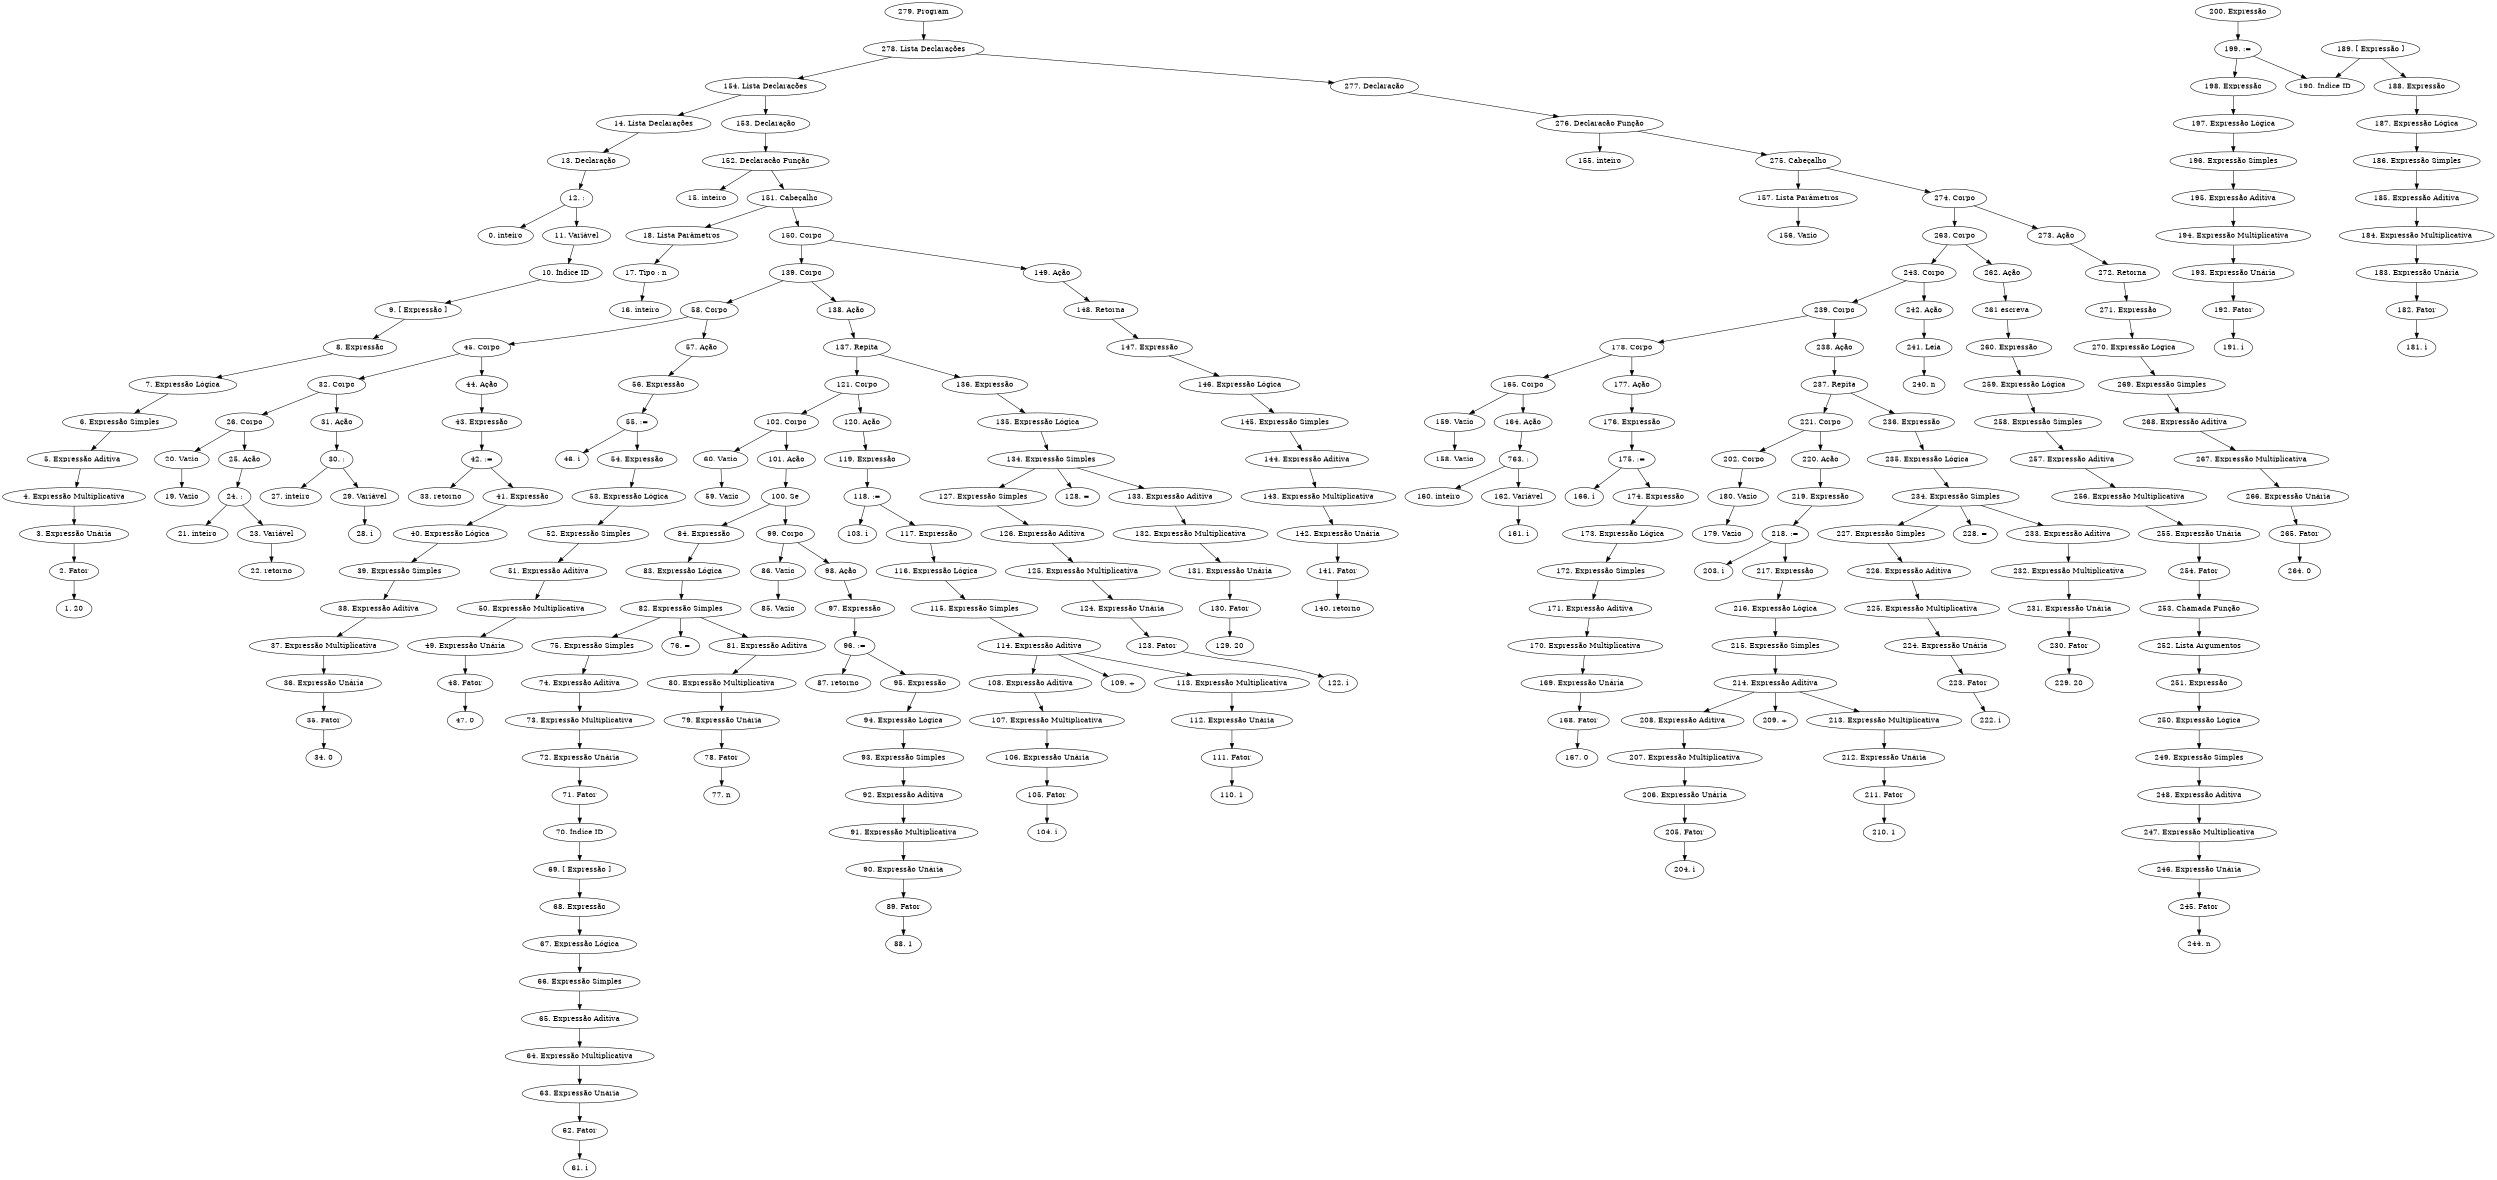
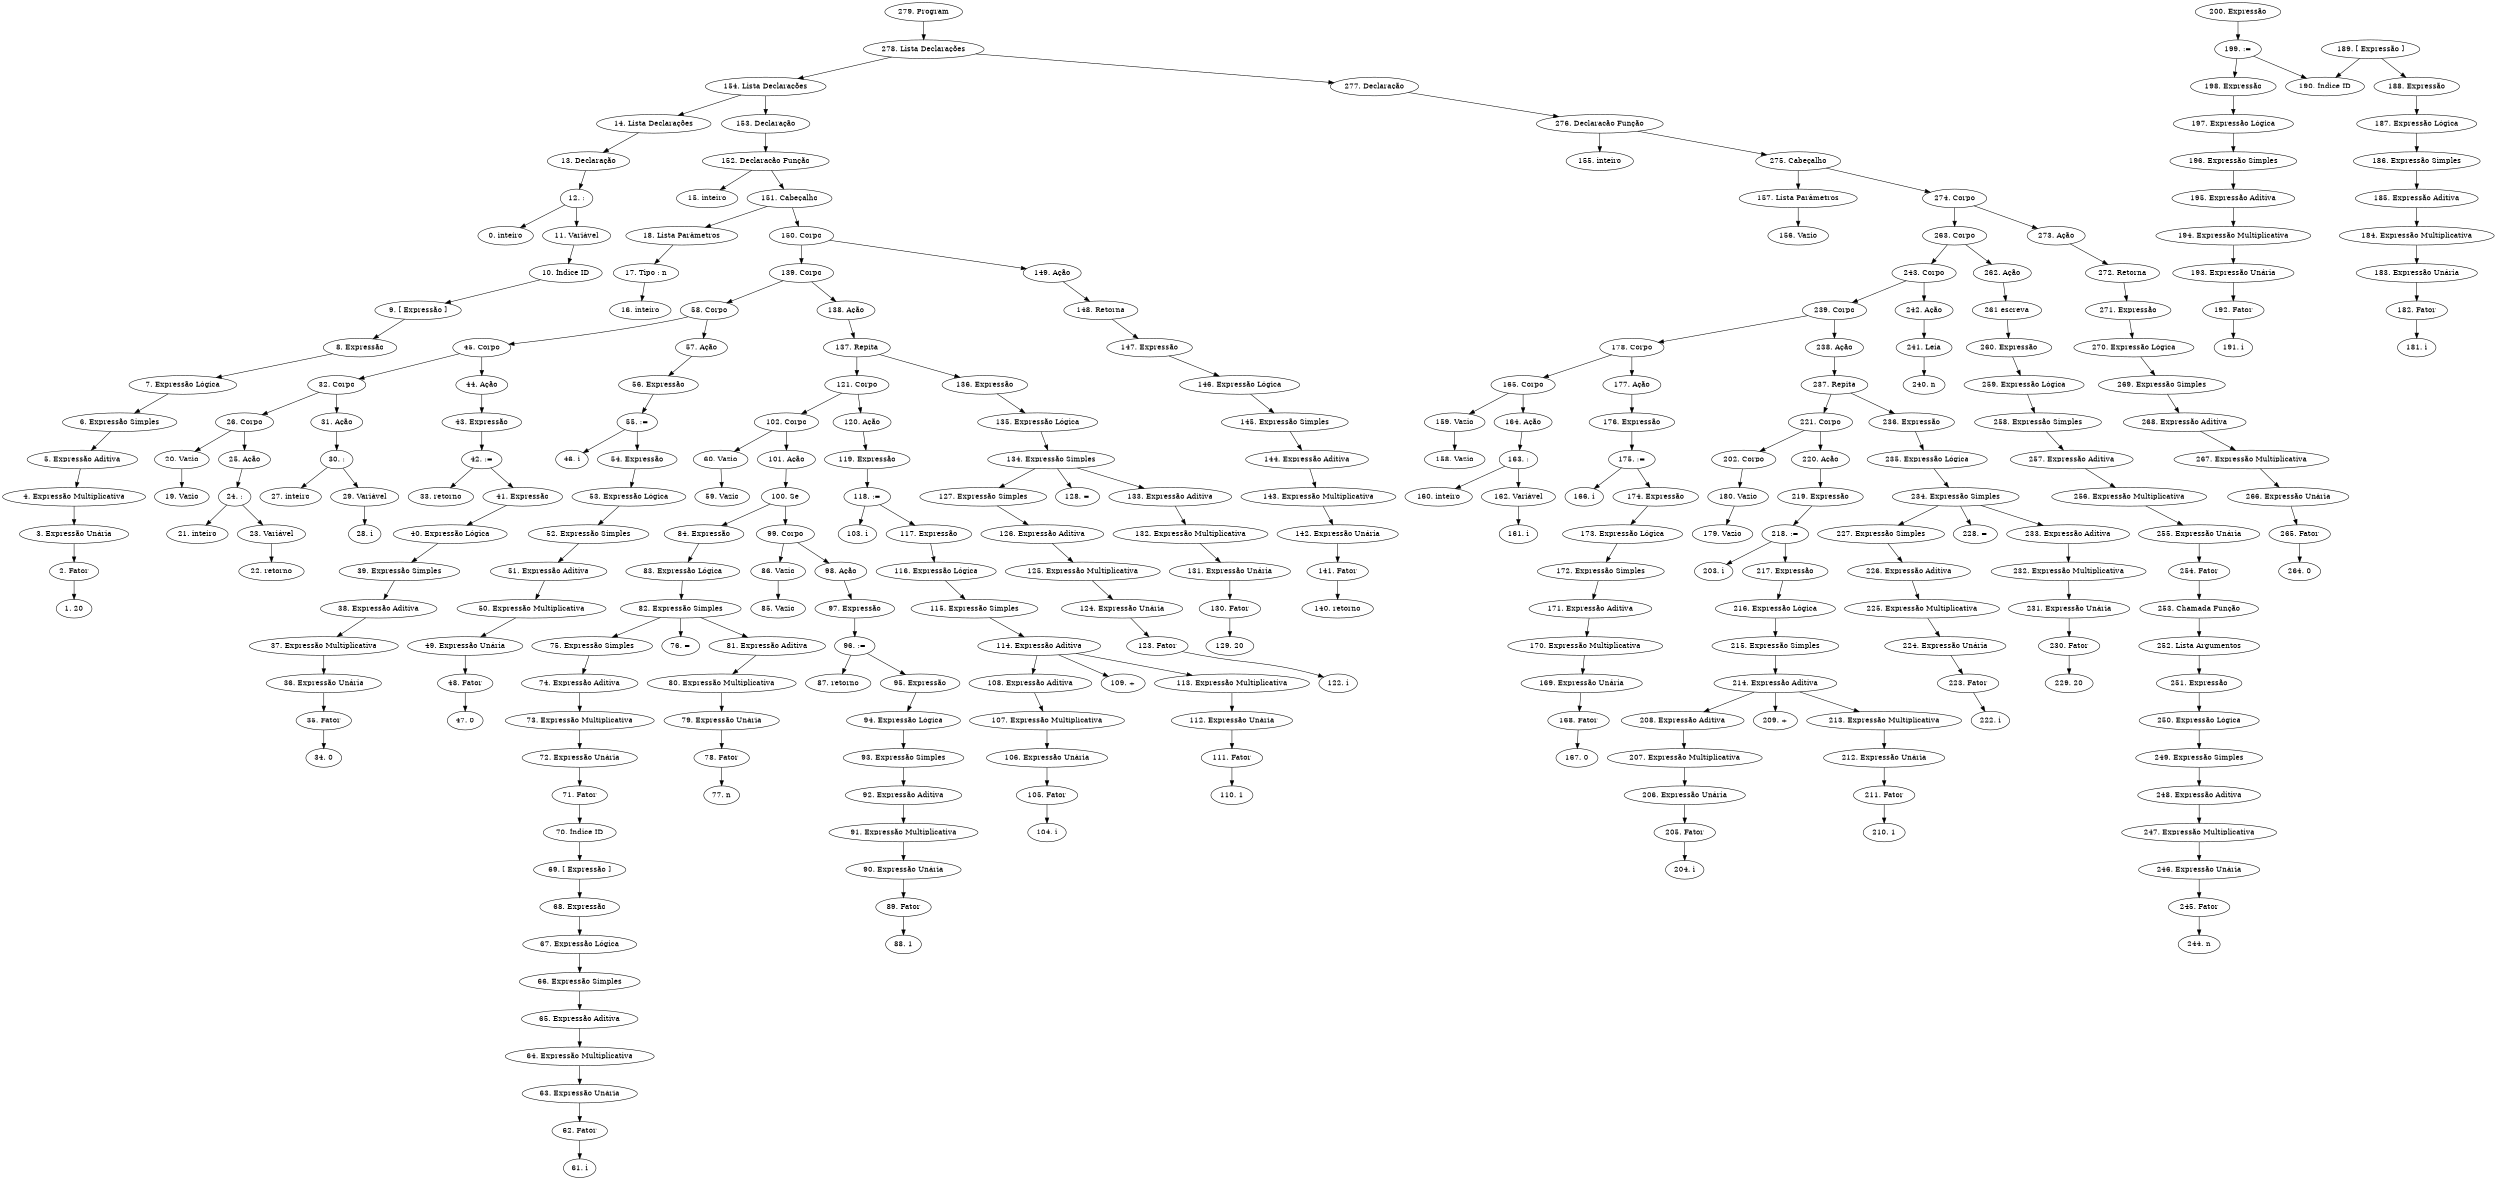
node "763. :": label "763. :" -> "163. :"
